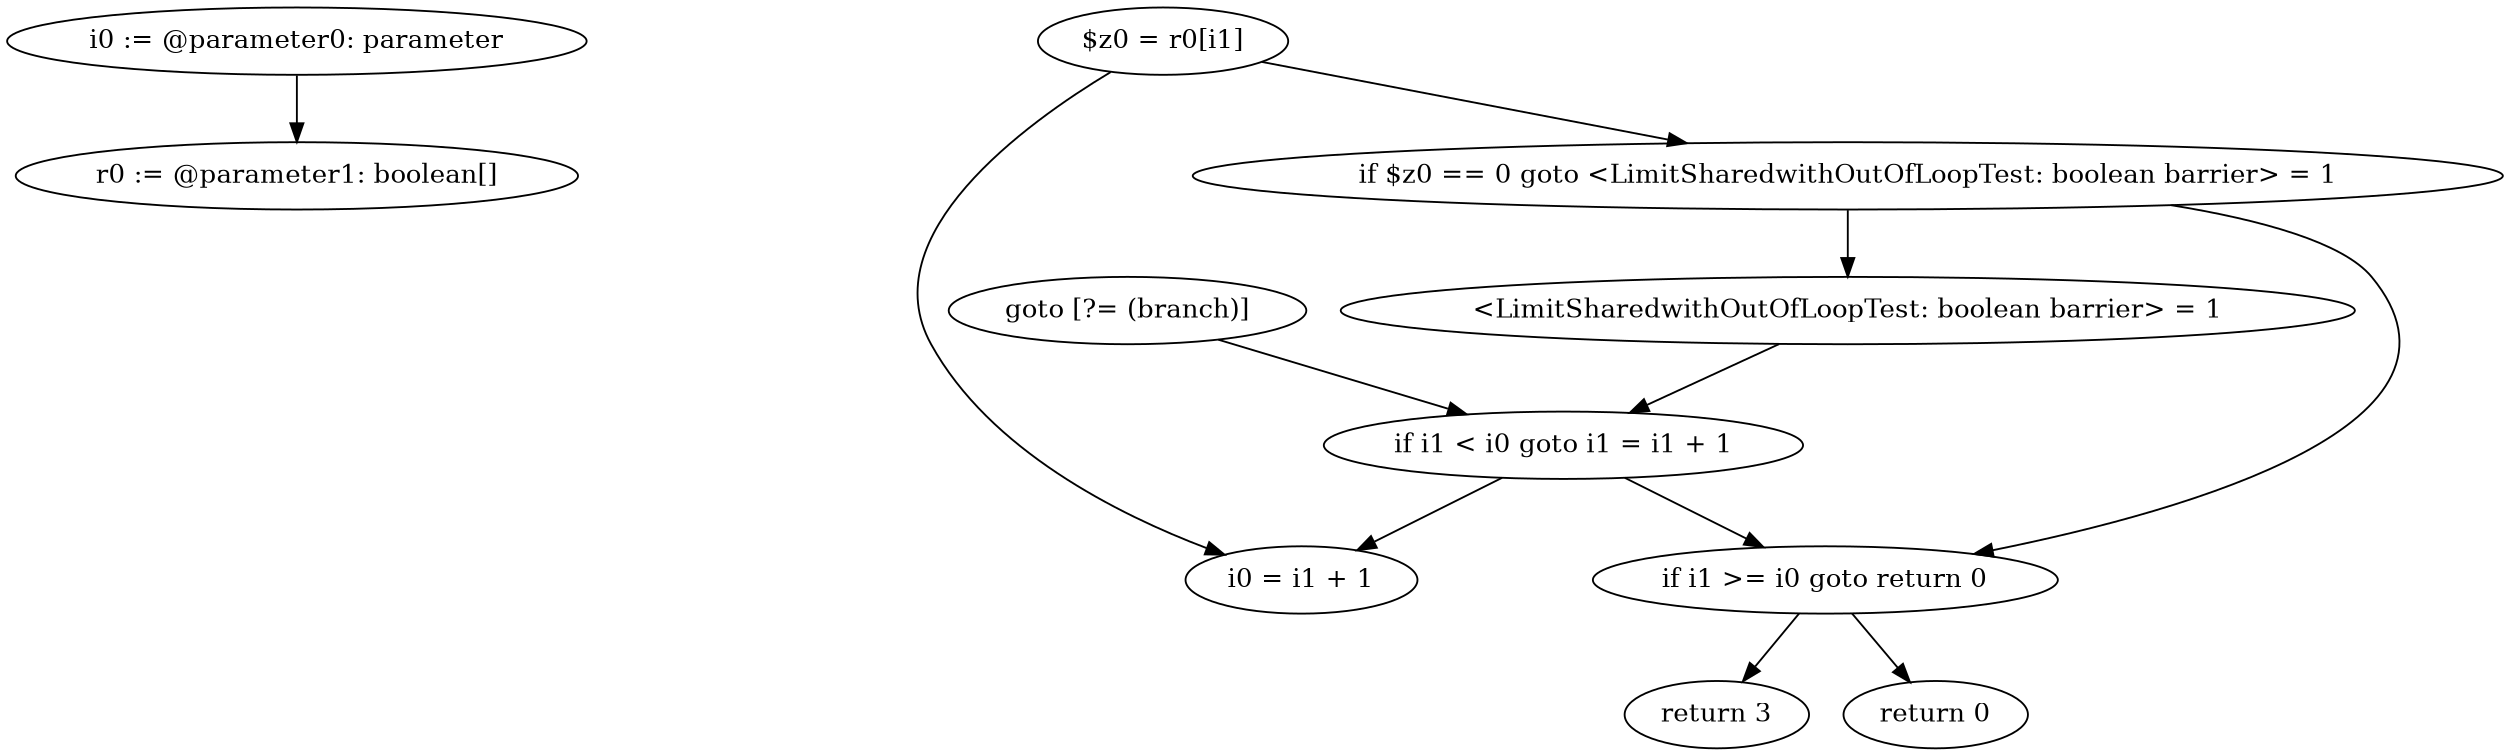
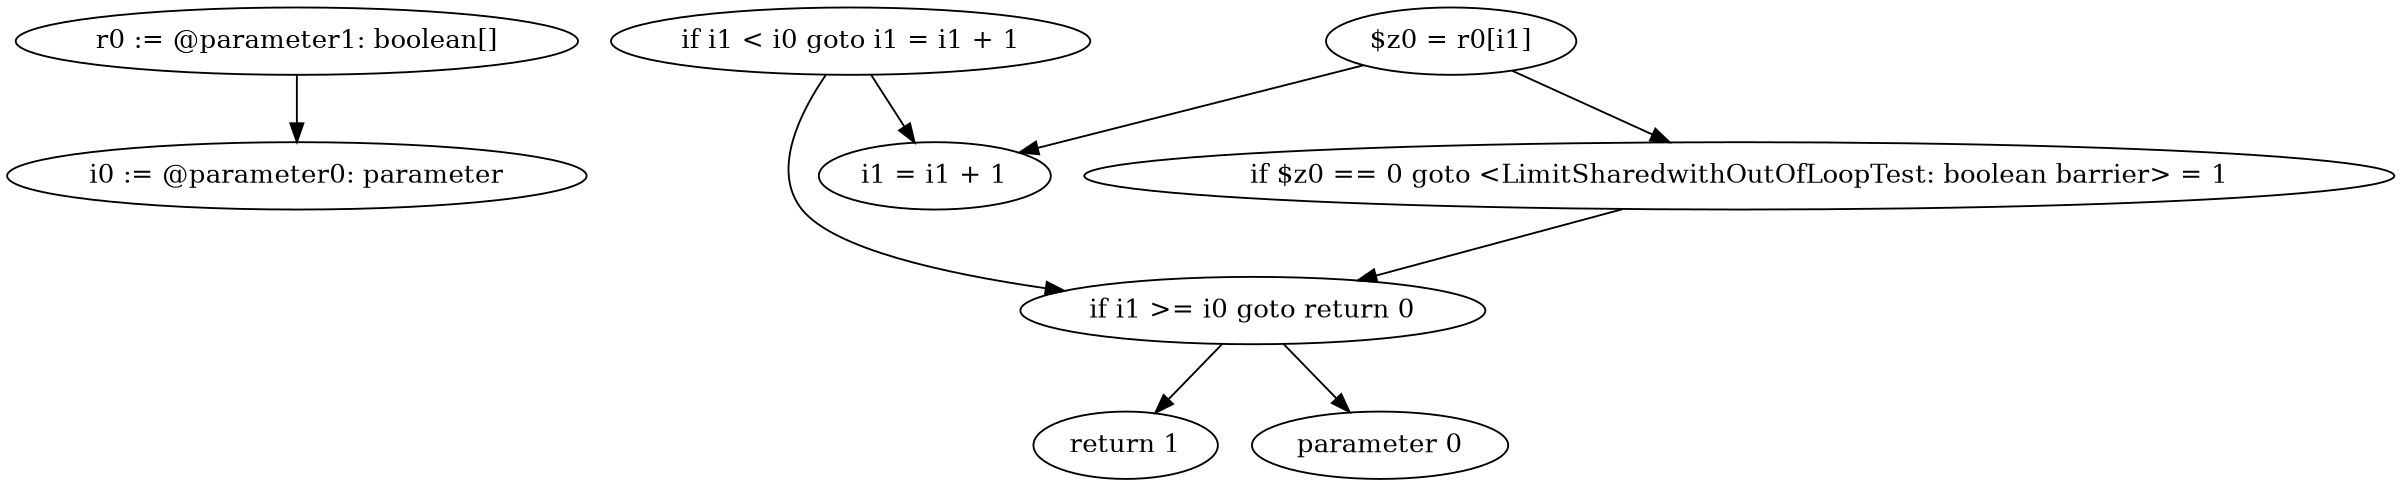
edge "i0 := @parameter0: parameter" -> "r0 := @parameter1: boolean[]": reversed
node "goto [?= (branch)]": removed
node "<LimitSharedwithOutOfLoopTest: boolean barrier> = 1": removed
node "i0 = i1 + 1": label "i0 = i1 + 1" -> "i1 = i1 + 1"
node "return 3": label "return 3" -> "return 1"
node "return 0": label "return 0" -> "parameter 0"
